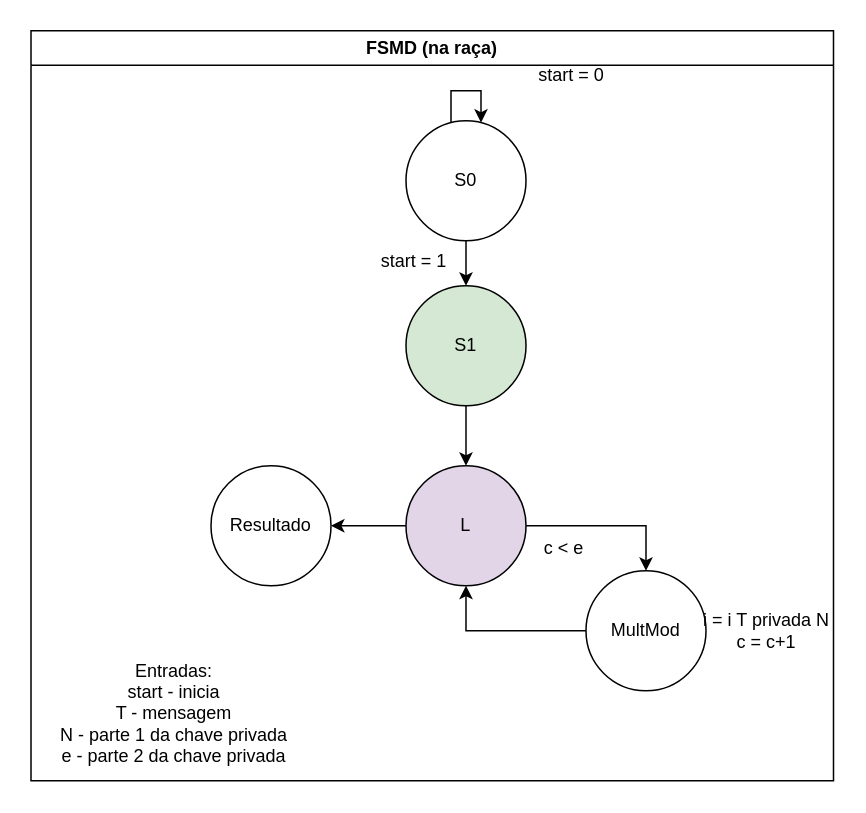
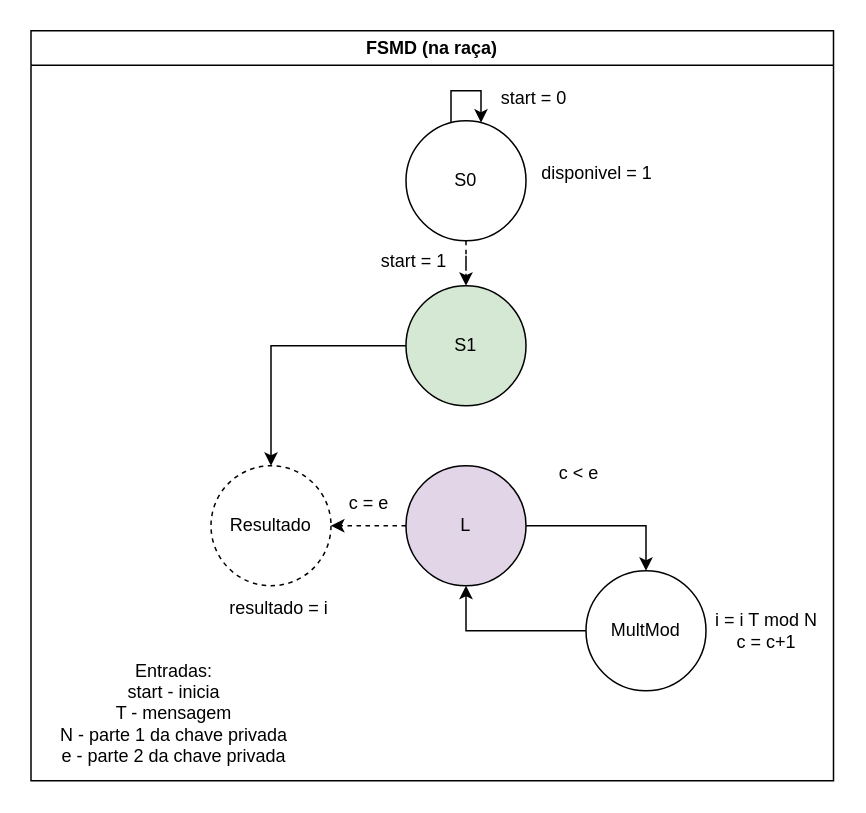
node "start = 0": moved (571, 76) -> (533, 98)
node "disponivel = 1": added
edge "S0" -> "S1": style solid -> dashed
edge "S1" -> "L": now "S1" -> "Resultado"
node "c = e": added
node "Resultado": style solid -> dashed
edge "L" -> "Resultado": style solid -> dashed
node "c < e": moved (563, 548) -> (578, 473)
node "resultado = i": added
node "i = i T privada N c = c+1": label "i = i T privada N c = c+1" -> "i = i T mod N c = c+1"
